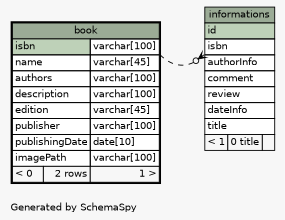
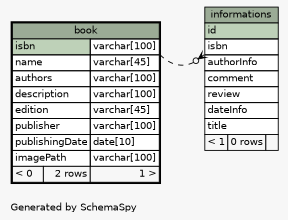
node "informations": text "0 title" -> "0 rows"
